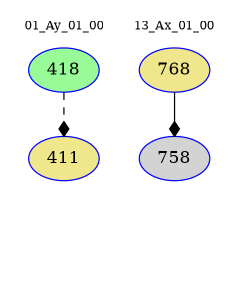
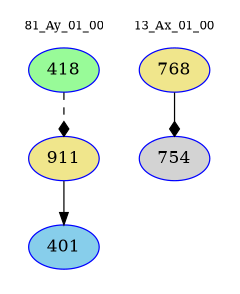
cluster "01_Ay_01_00": label "01_Ay_01_00" -> "81_Ay_01_00"
node "411": label "411" -> "911"
node "758": label "758" -> "754"
node "401": added
